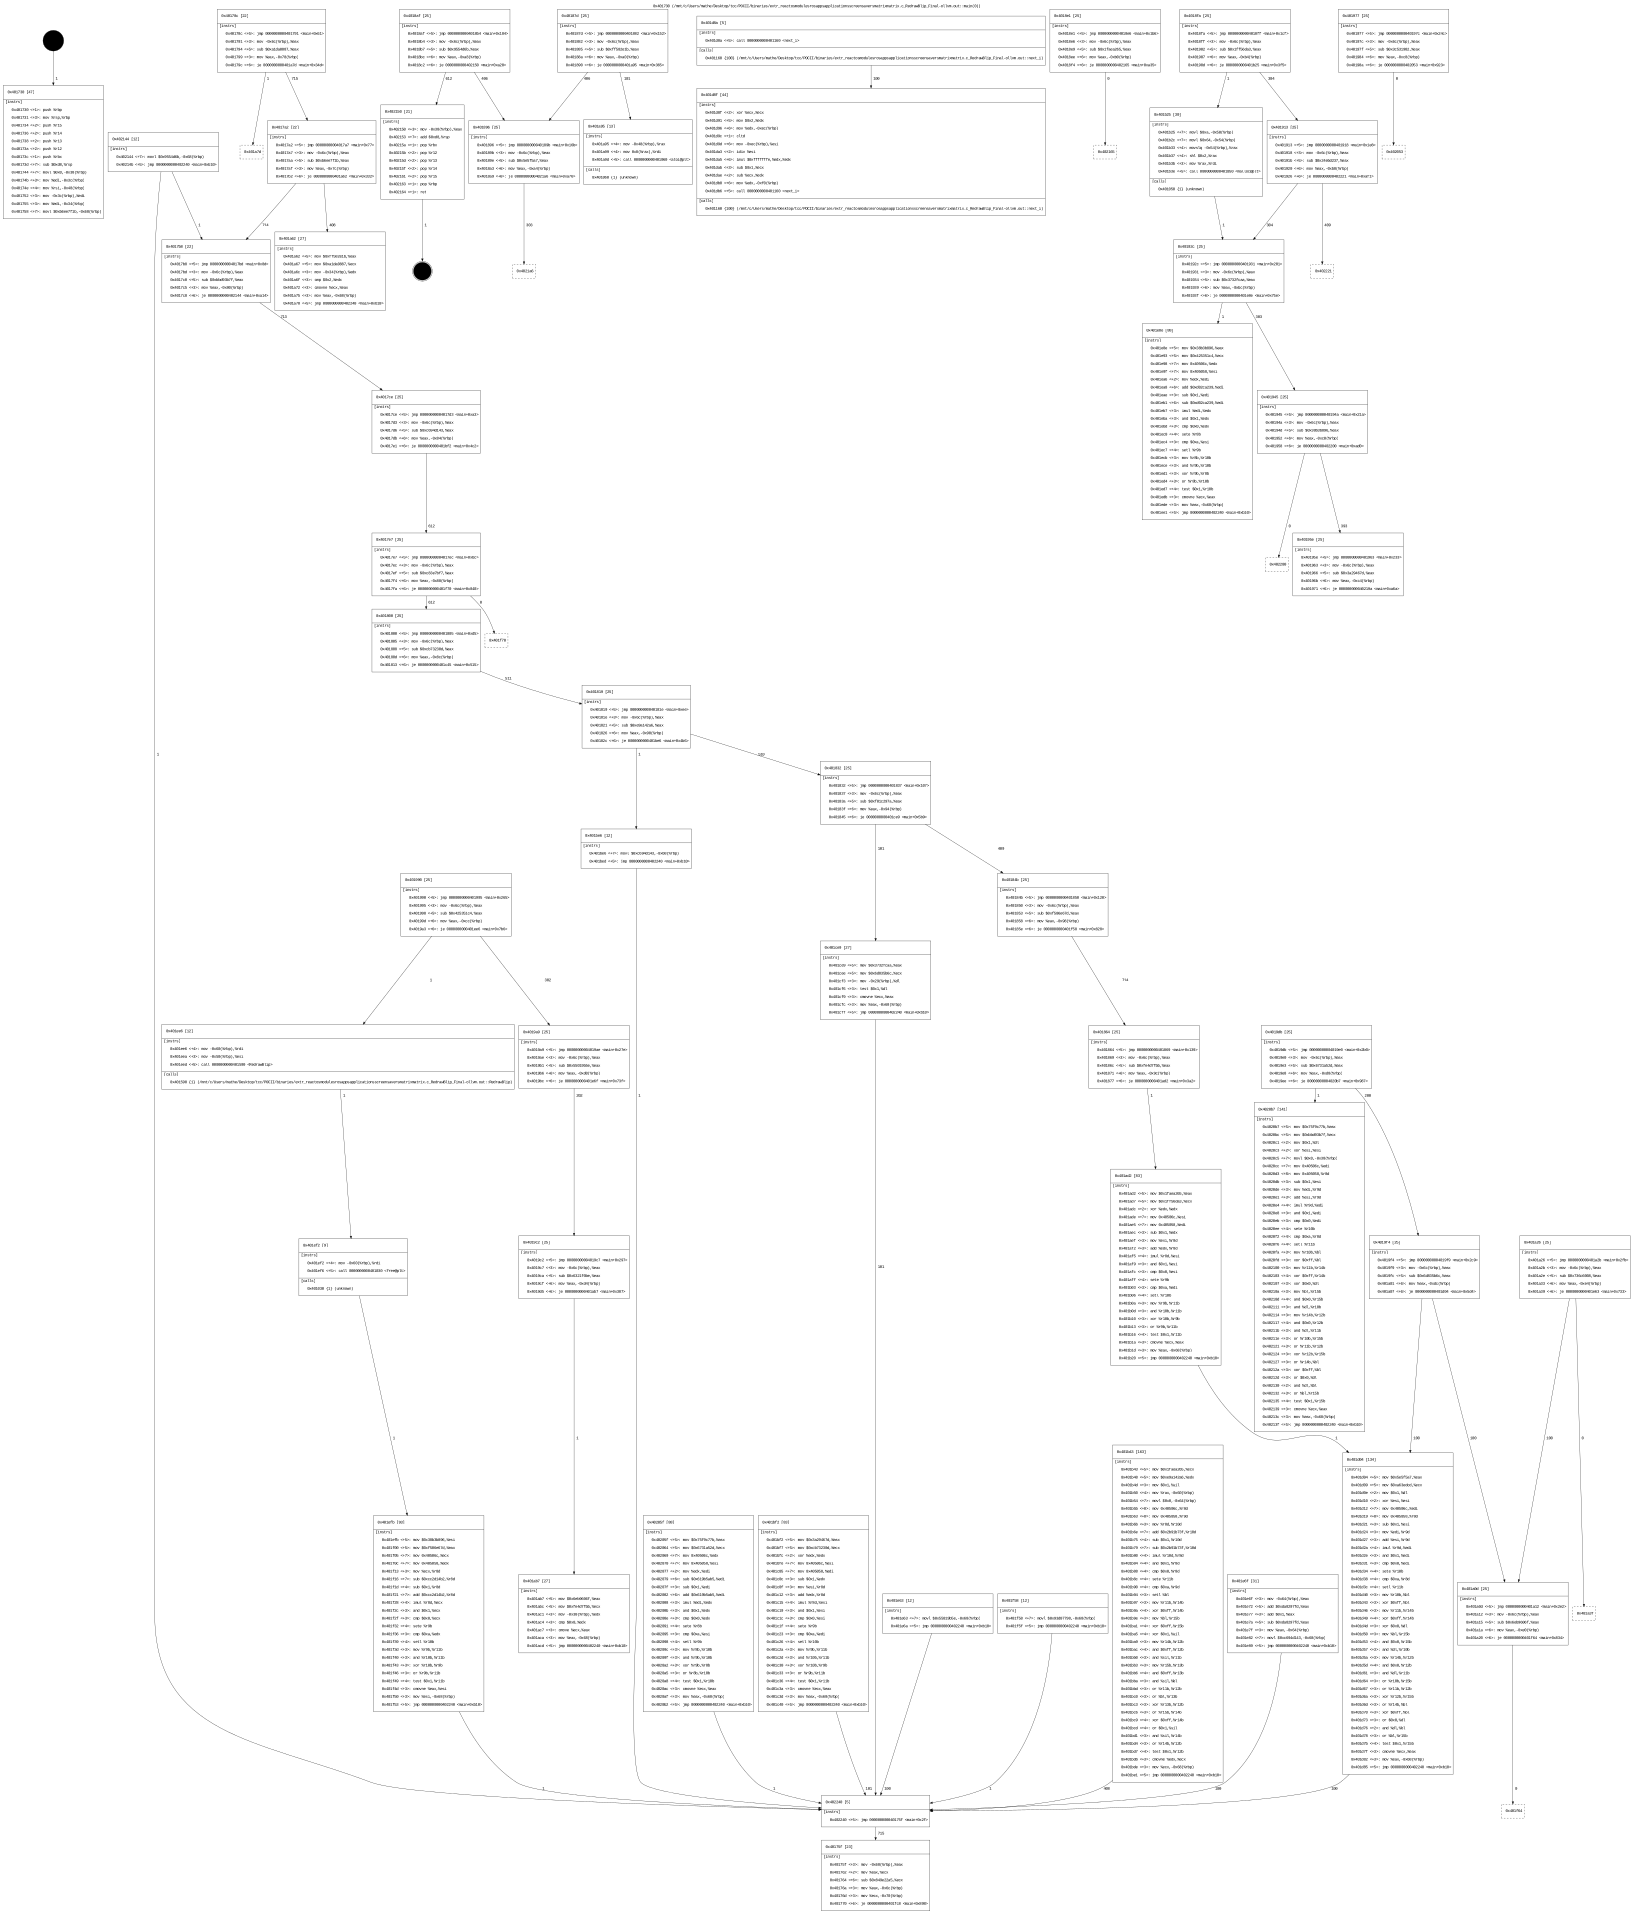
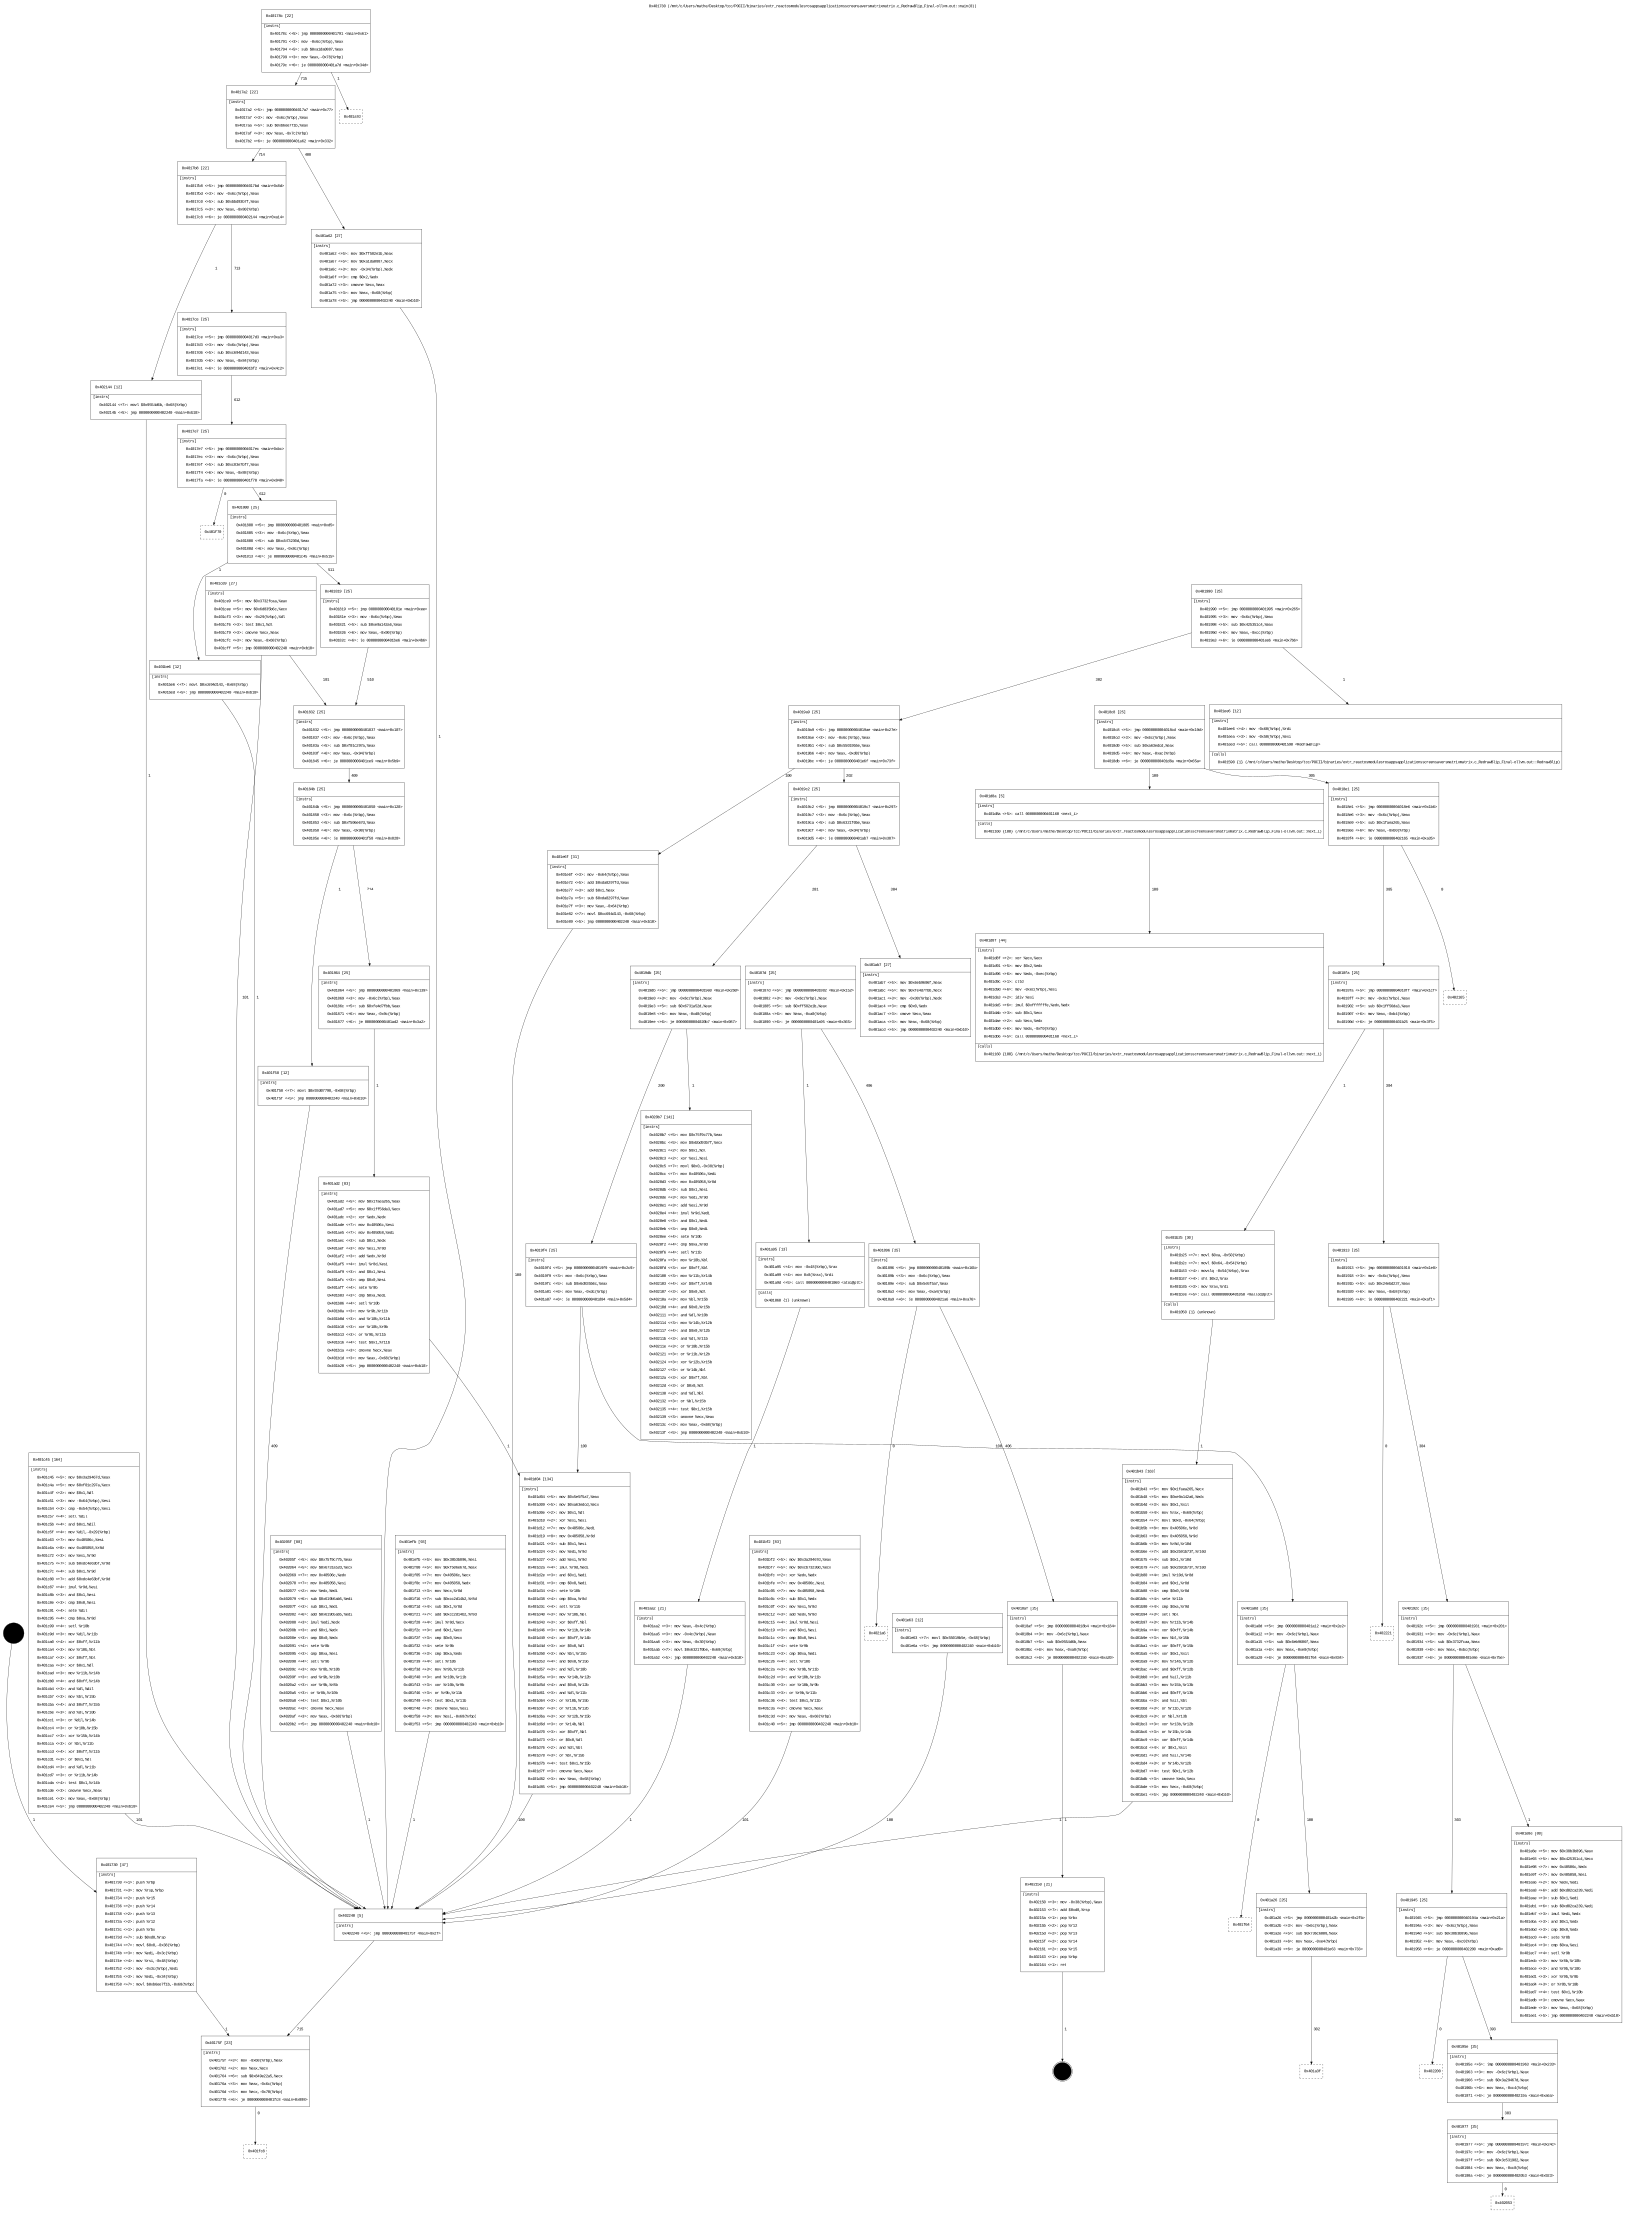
edge "0x4018af [25]" -> "0x402150 [21]": label " 612" -> " 1"
edge "0x40187d [25]" -> "0x401a95 [13]": label " 101" -> " 1"
edge "0x4018af [25]" -> "0x401896 [25]": reversed
edge "0x402144 [12]" -> "0x4017b8 [22]": reversed
edge "0x401b25 [30]" -> "0x40192c [25]": now "0x401b25 [30]" -> "0x401b43 [163]"
edge "0x401896 [25]" -> "0x4021a6": label " 303" -> " 0"
edge "0x401913 [25]" -> "0x402221": label " 409" -> " 0"
node "0x4018c8 [25]": added
edge "0x401819 [25]" -> "0x401be6 [12]": now "0x401800 [25]" -> "0x401be6 [12]"
edge "0x4019a9 [25]" -> "0x401e6f [31]": added, label "100"
edge "0x401832 [25]" -> "0x401ce9 [27]": reversed
edge "0x4018e1 [25]" -> "0x4018fa [25]": added, label "305"
edge "0x4019c2 [25]" -> "0x4019db [25]": added, label "201"
edge "0x40184b [25]" -> "0x401f58 [12]": added, label "1"
edge "0x401a62 [27]" -> "0x402240 [5]": added, label "1"
node "0x401ef2 [9]": removed
edge "0x4019c2 [25]" -> "0x401ab7 [27]": label " 1" -> " 304"
edge "0x401a26 [25]" -> "0x401a3f": label " 0" -> " 302"
edge "0x401a26 [25]" -> "0x401a0d [25]": reversed
node "0x401c45 [164]": added
node "0x401aa2 [21]": added
edge "0x401f58 [12]" -> "0x402240 [5]": label " 1" -> " 409"
edge "0x401b43 [163]" -> "0x402240 [5]": label " 408" -> " 1"
edge "0x401730 [47]" -> "0x40175f [23]": added, label "1"
edge "0x40195e [25]" -> "0x401977 [25]": added, label "303"
node "0x401fc8": added
